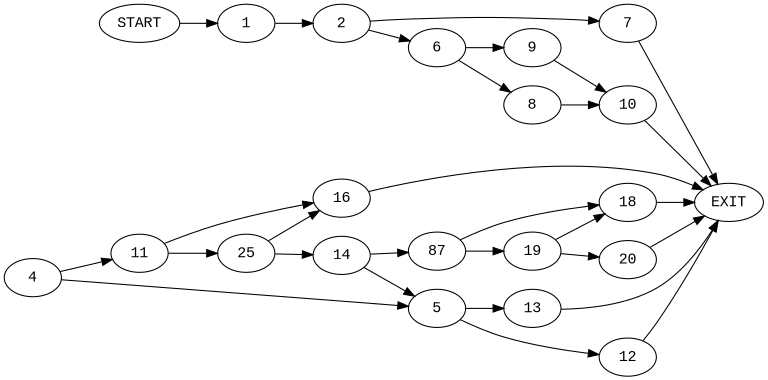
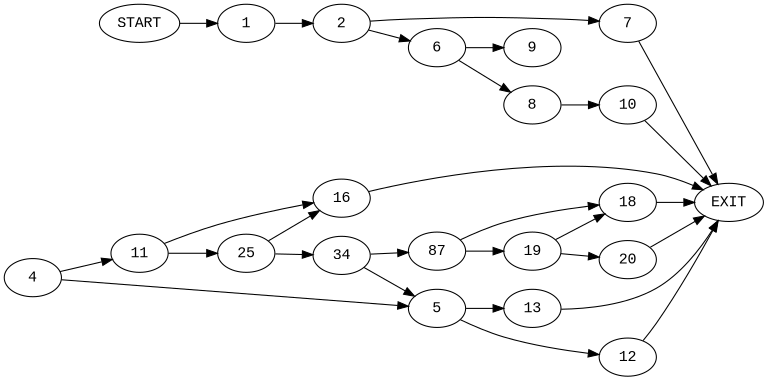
edge "9" -> "10": removed
node "14": label "14" -> "34"
